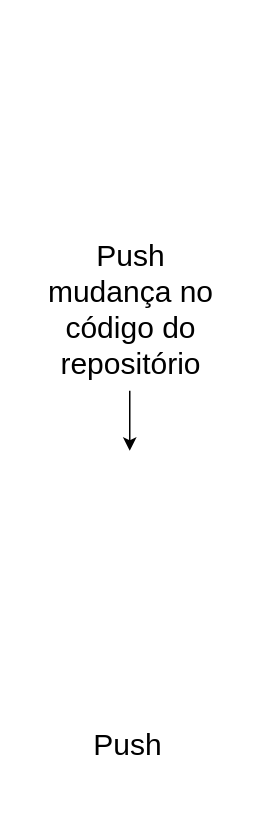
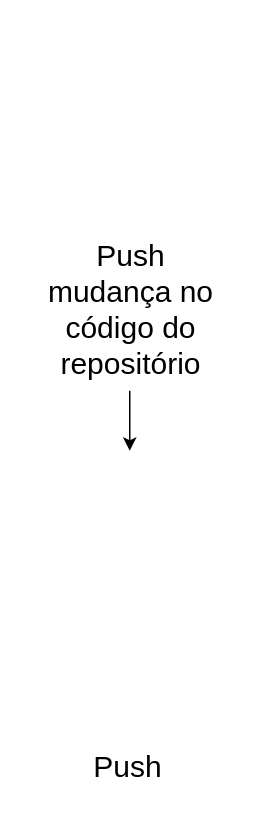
node "Push": moved (128, 743) -> (128, 766)
